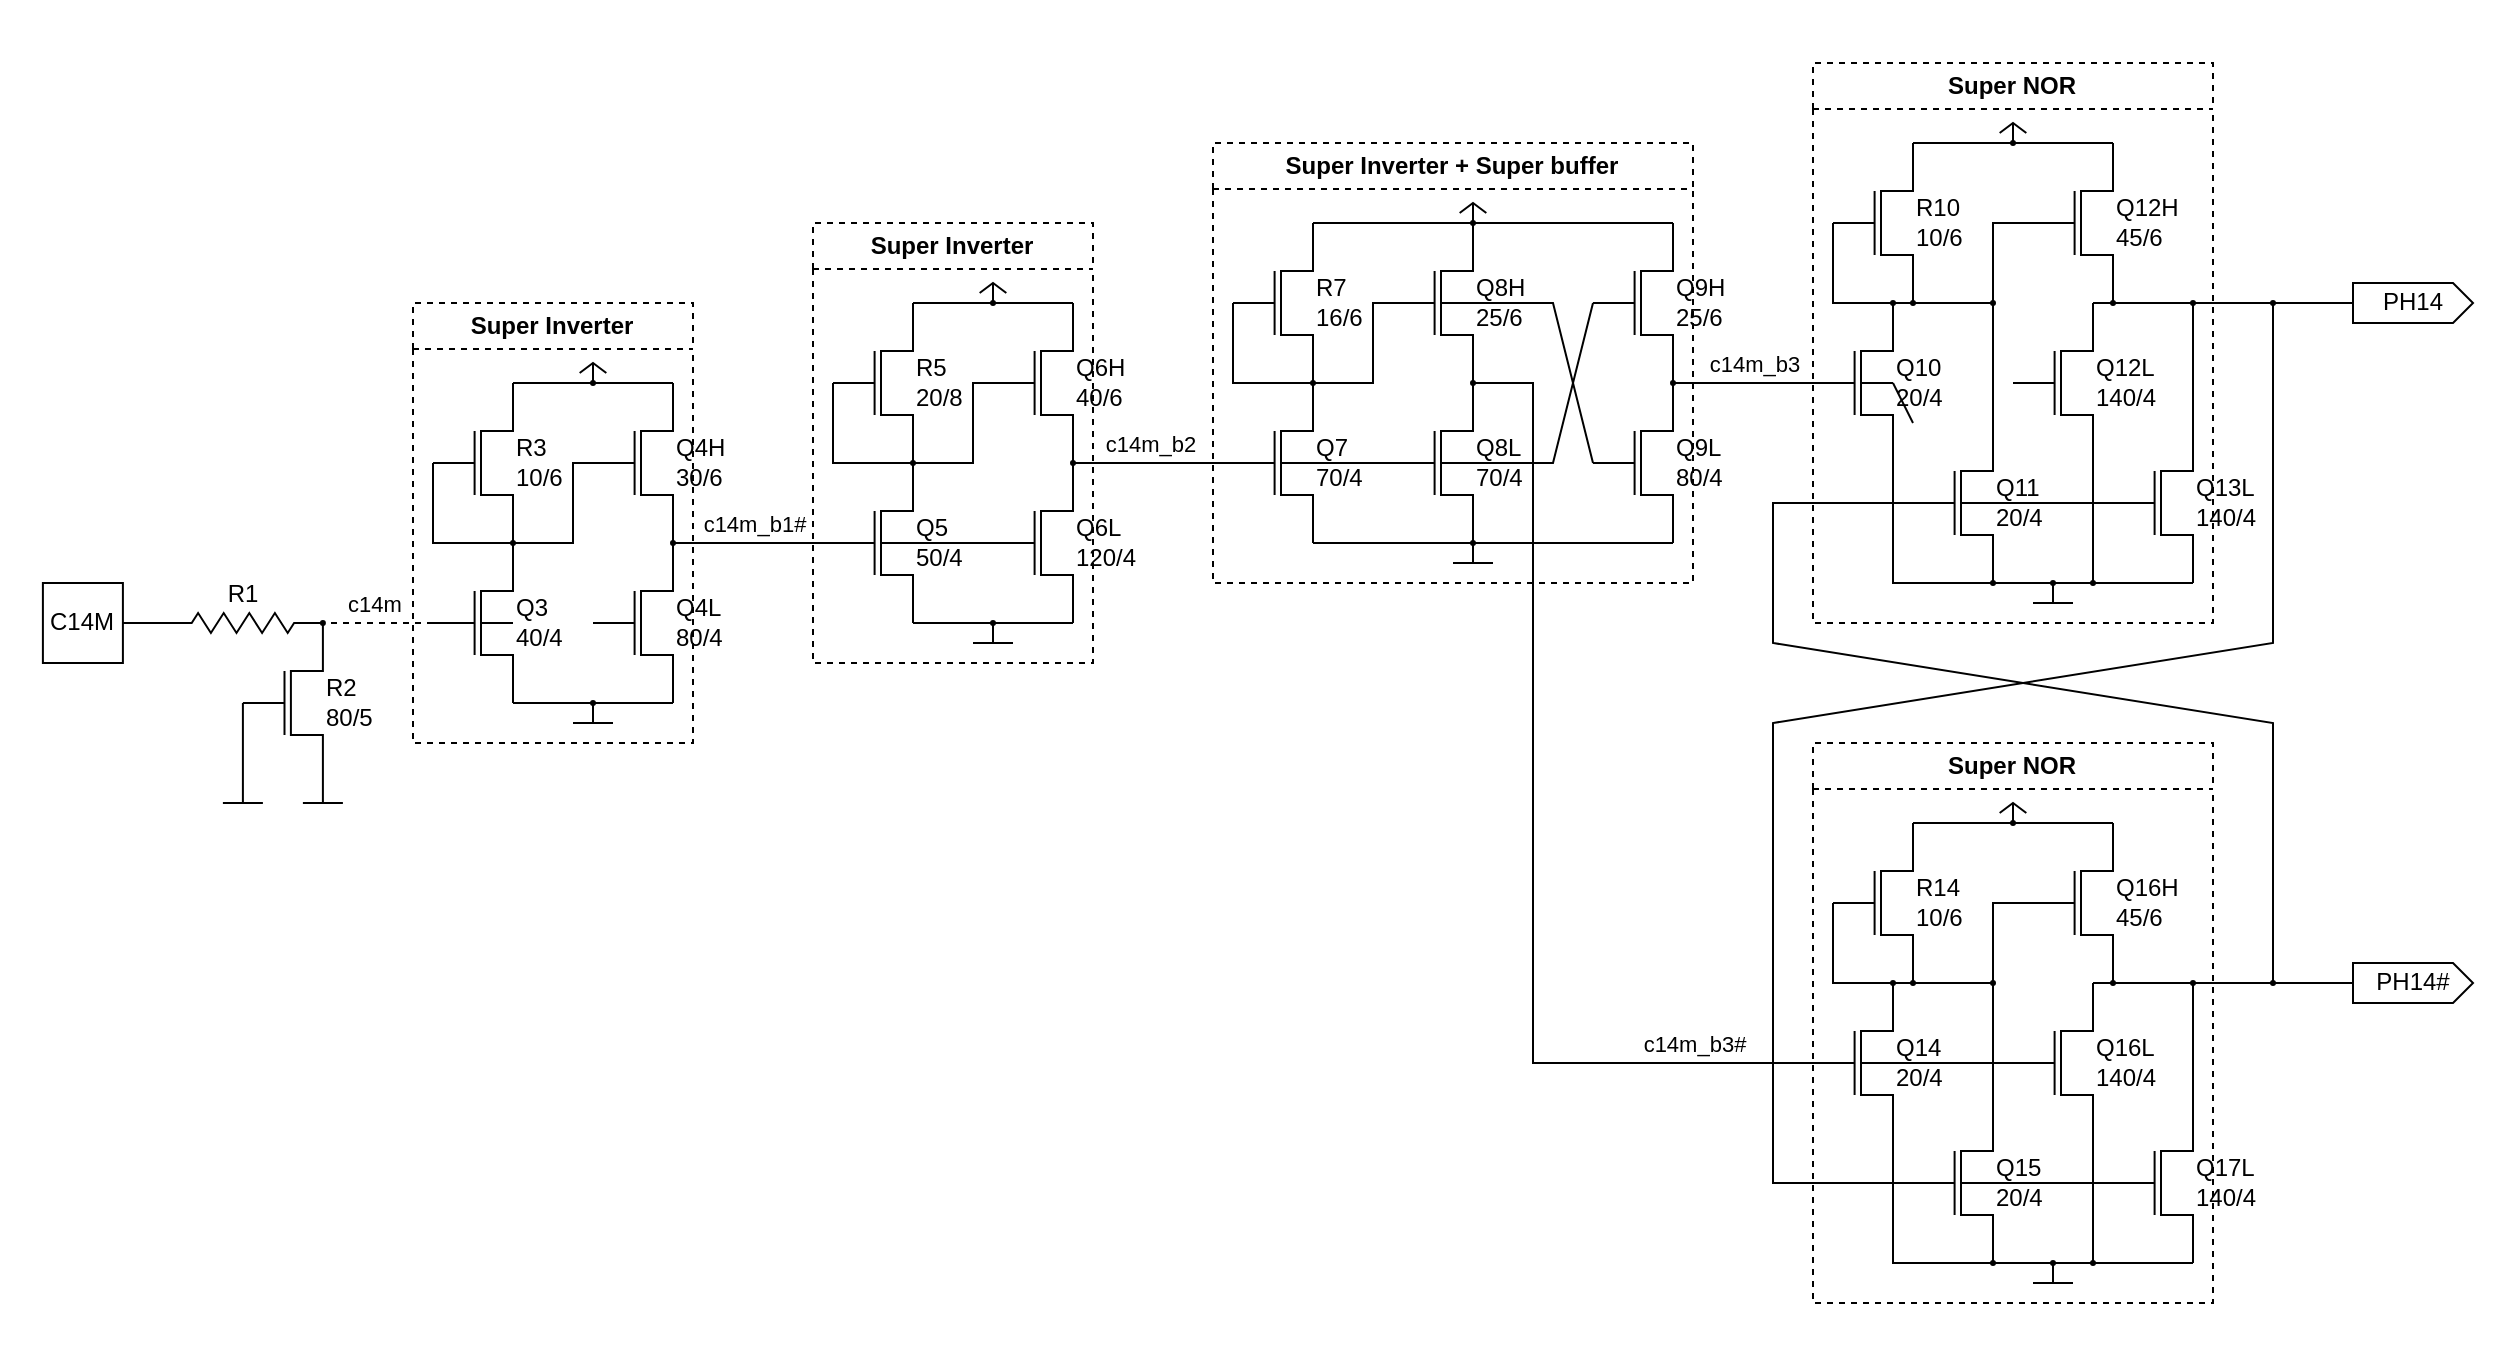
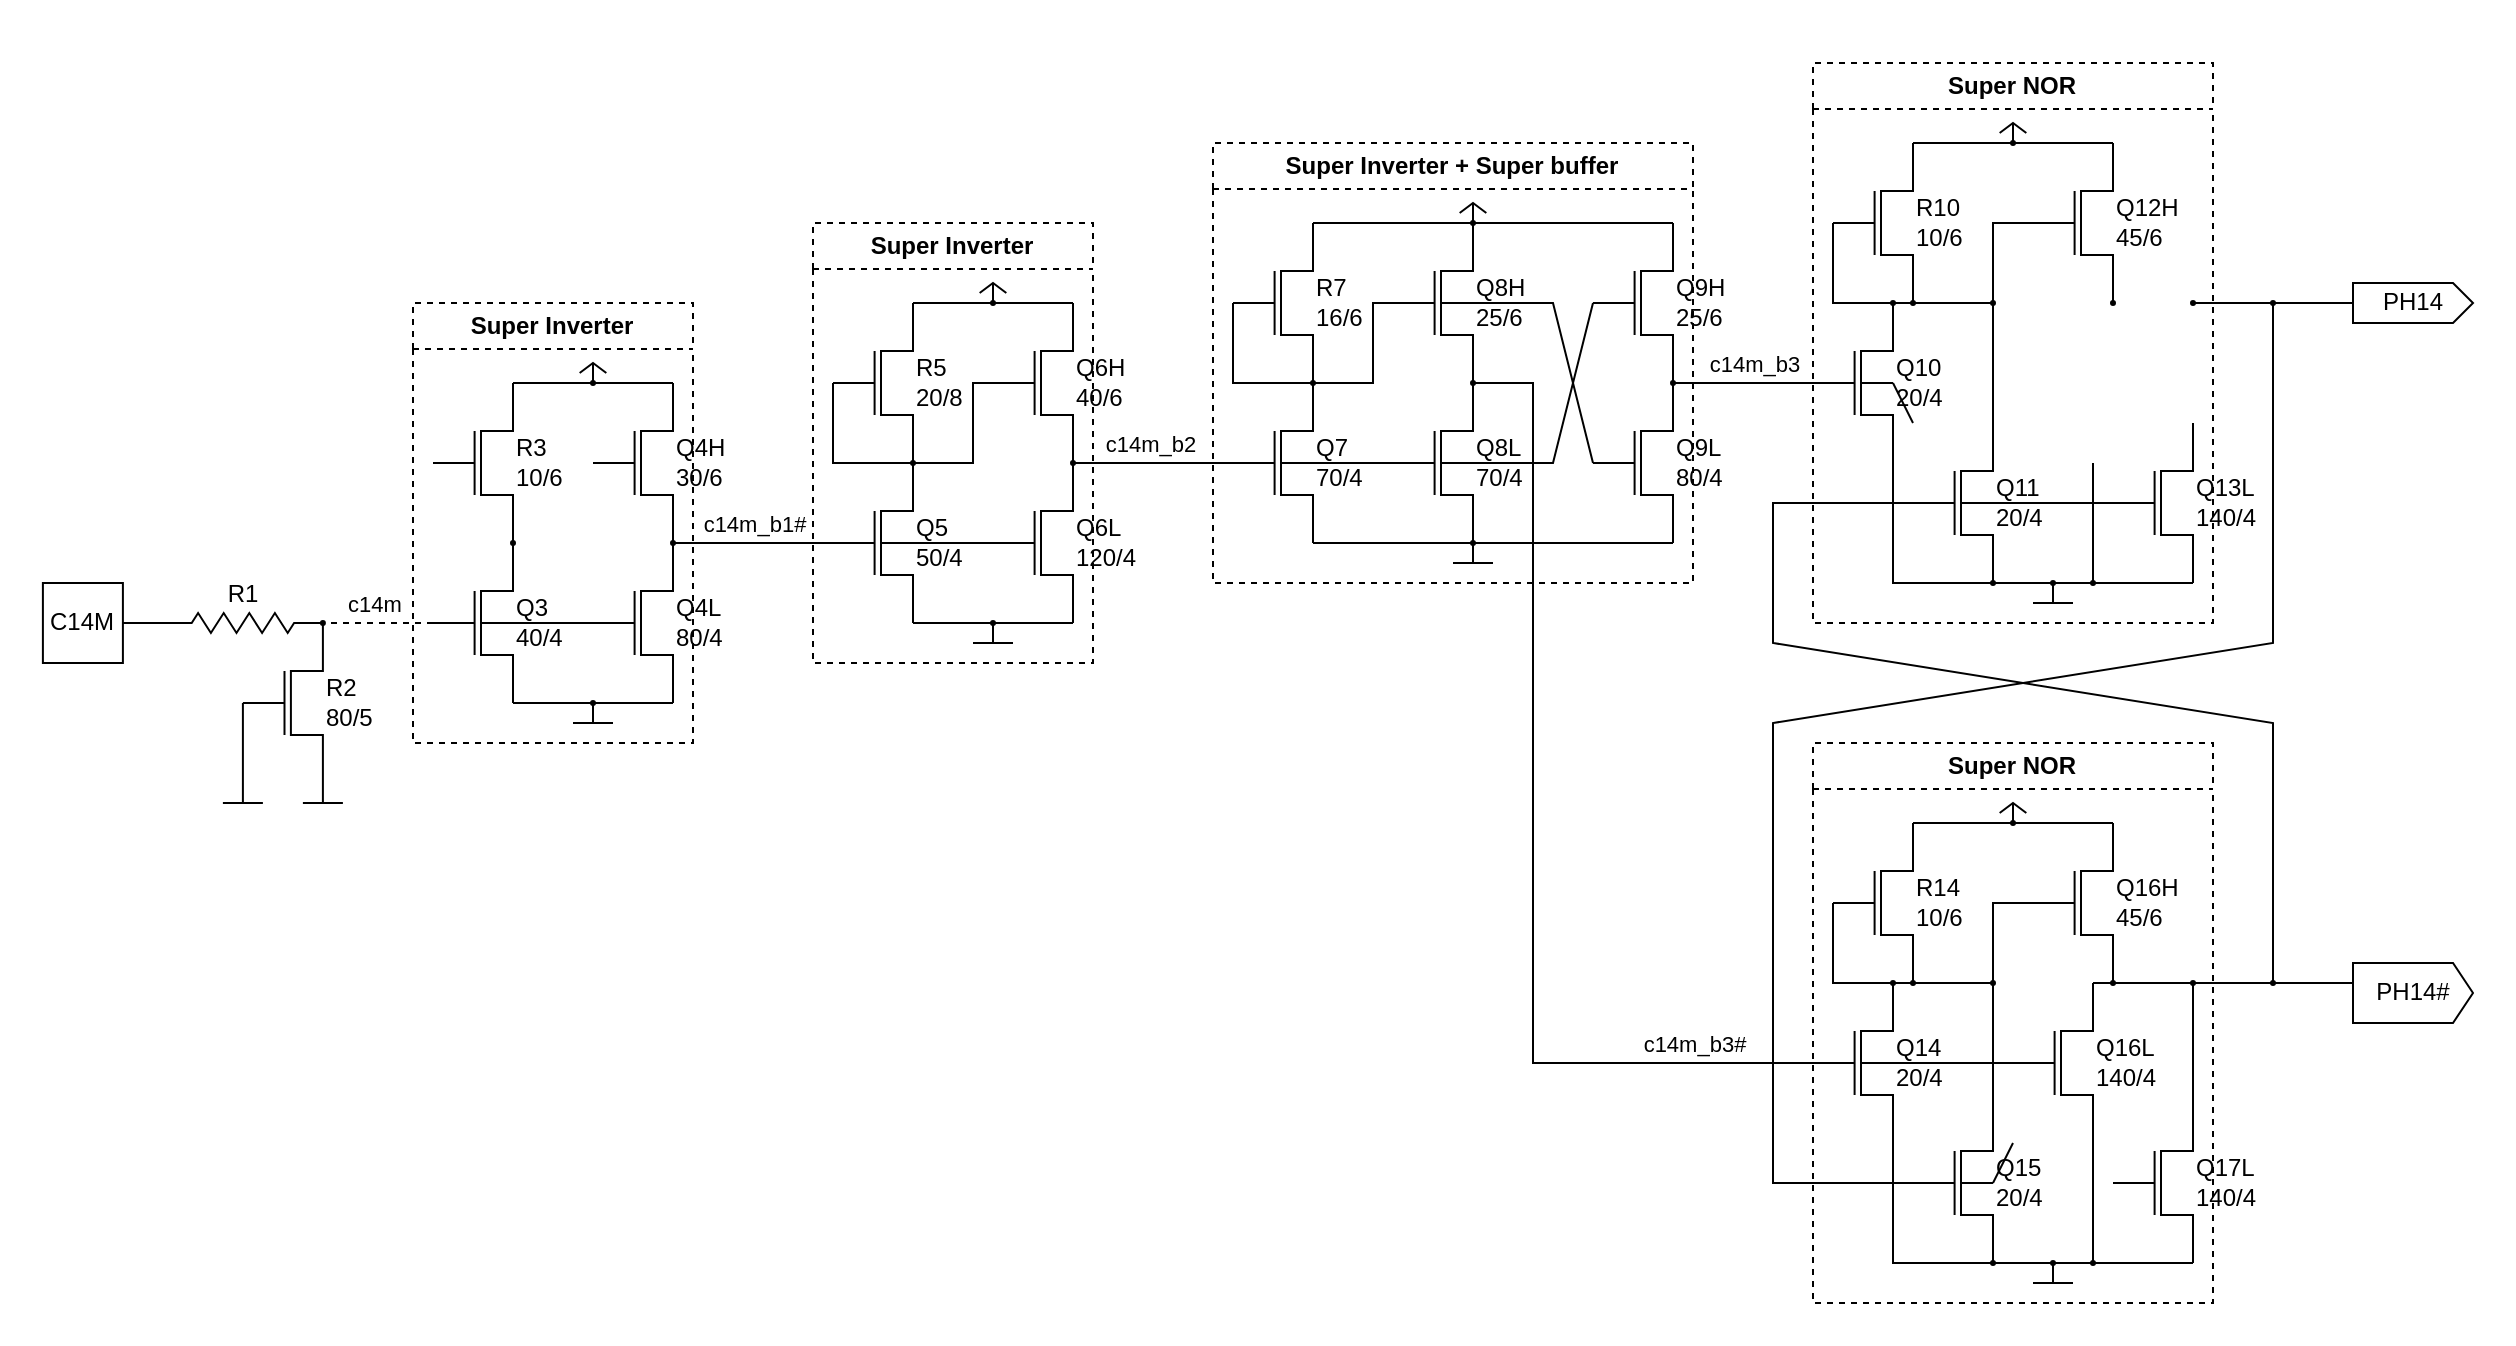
edge "Q12L 140/4" -- "Q13L 140/4": removed
node "Q12L 140/4": removed
edge "R3 10/6" -- "Q4H 30/6": removed
edge "Q3 40/4" -- "Q4L 80/4": added
node "PH14#": size 120x40 -> 120x60
edge "Q15 20/4" -- "Q17L 140/4": now "Q15 20/4" -- "Q16L 140/4"
